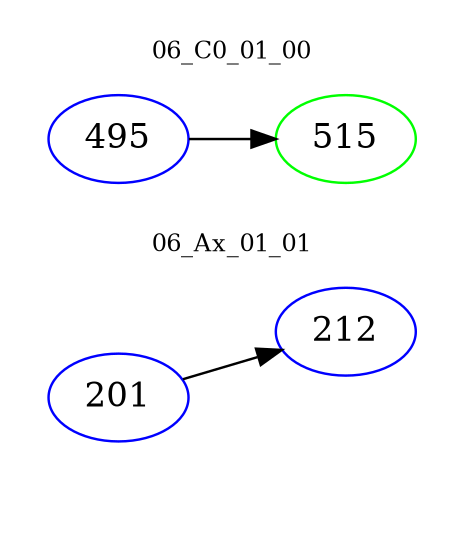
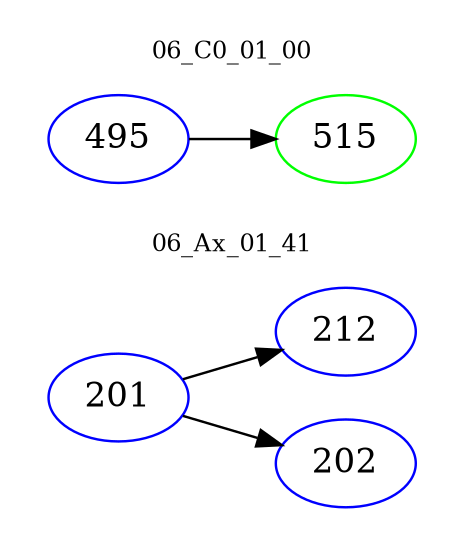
cluster "06_Ax_01_01": label "06_Ax_01_01" -> "06_Ax_01_41"
node "202": added
